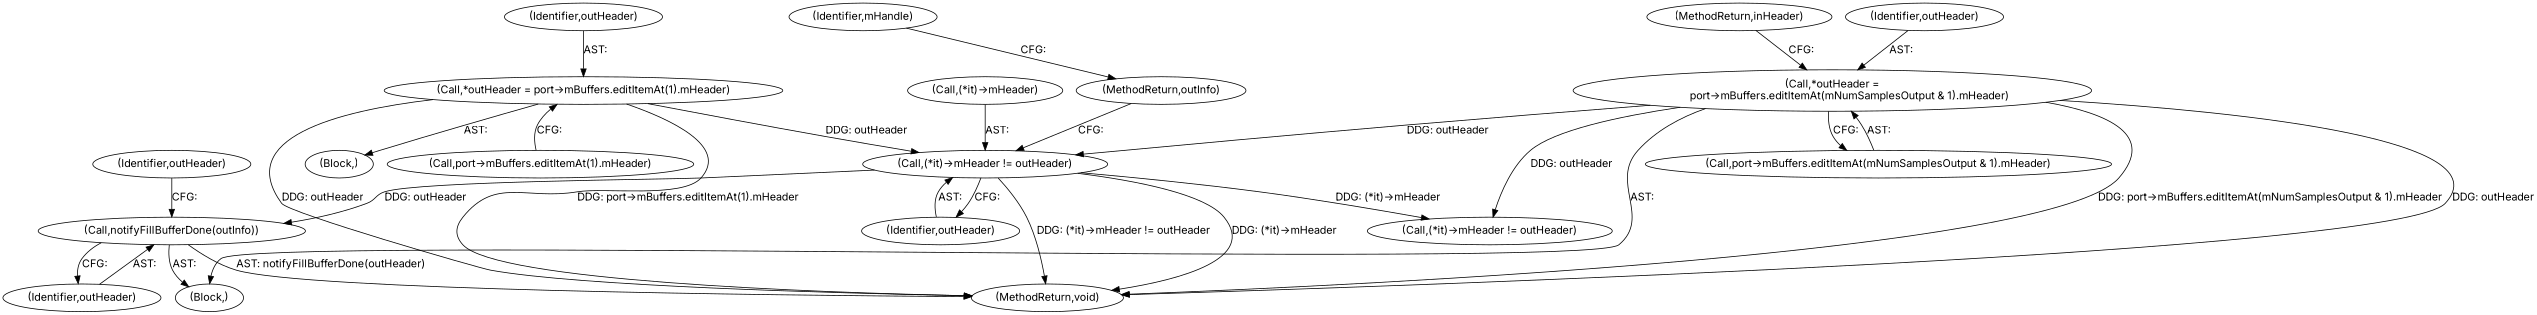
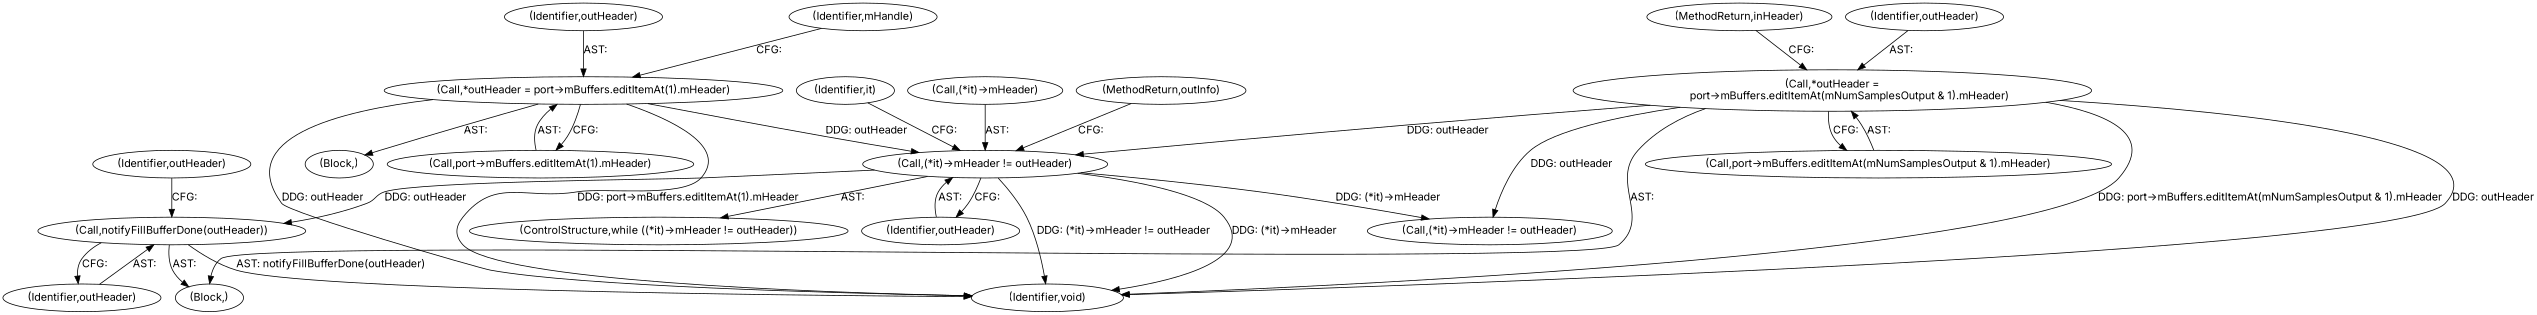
edge "(Identifier,mHandle)" -> "(MethodReturn,outInfo)": now "(Identifier,mHandle)" -> "(Call,*outHeader = port->mBuffers.editItemAt(1).mHeader)"
node "(Identifier,it)": added
edge "(Call,*outHeader = port->mBuffers.editItemAt(1).mHeader)" -> "(Call,port->mBuffers.editItemAt(1).mHeader)": added, label "CFG:"
edge "(Call,port->mBuffers.editItemAt(1).mHeader)" -> "(Call,*outHeader = port->mBuffers.editItemAt(1).mHeader)": label "CFG: " -> "AST: "
node "(Call,notifyFillBufferDone(outInfo))": label "(Call,notifyFillBufferDone(outInfo))" -> "(Call,notifyFillBufferDone(outHeader))"
node "(ControlStructure,while ((*it)->mHeader != outHeader))": added
node "(MethodReturn,void)": label "(MethodReturn,void)" -> "(Identifier,void)"
